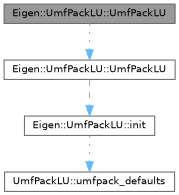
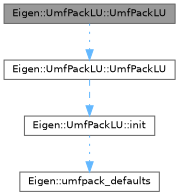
node "UmfPackLU::umfpack_defaults": label "UmfPackLU::umfpack_defaults" -> "Eigen::umfpack_defaults"
